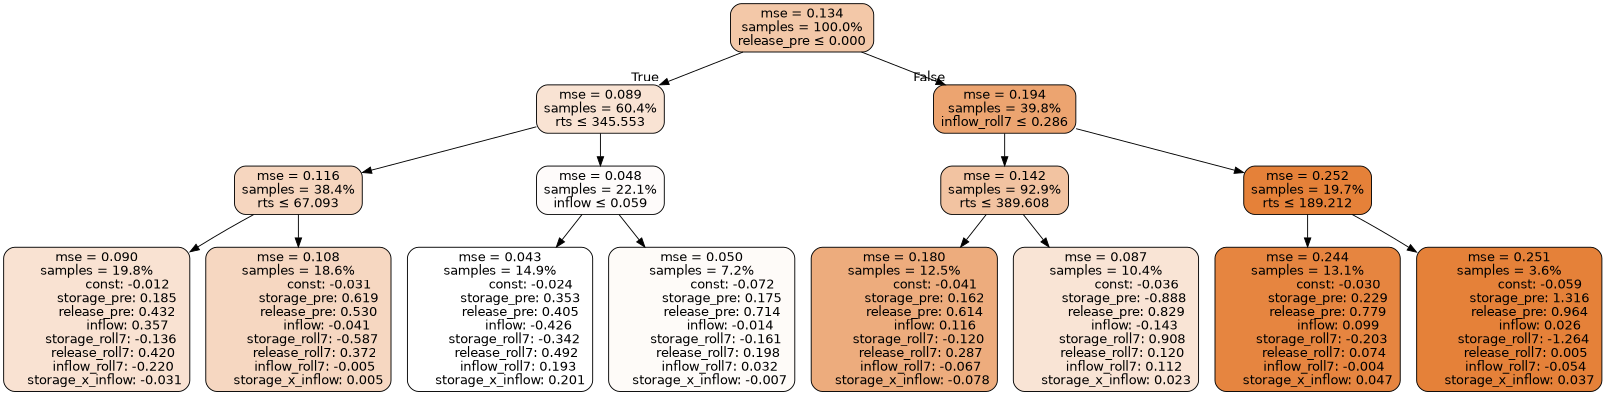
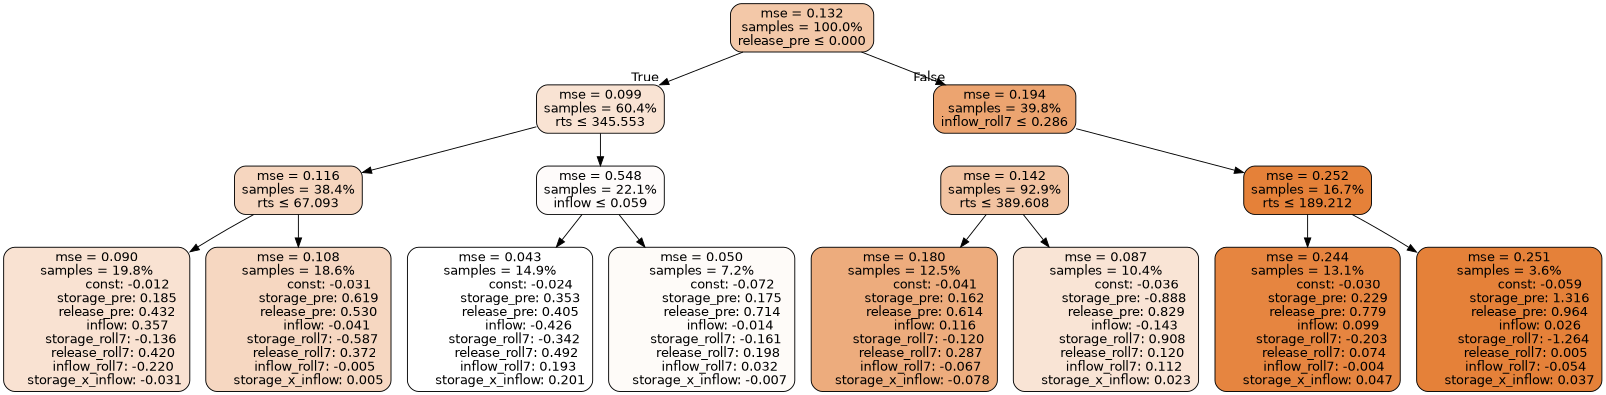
node "mse = 0.134 samples = 100.0% release_pre ≤ 0.000": label "mse = 0.134 samples = 100.0% release_pre ≤ 0.000" -> "mse = 0.132 samples = 100.0% release_pre ≤ 0.000"
node "mse = 0.089 samples = 60.4% rts ≤ 345.553": label "mse = 0.089 samples = 60.4% rts ≤ 345.553" -> "mse = 0.099 samples = 60.4% rts ≤ 345.553"
edge "mse = 0.194 samples = 39.8% inflow_roll7 ≤ 0.286" -> "mse = 0.142 samples = 92.9% rts ≤ 389.608": removed
node "mse = 0.048 samples = 22.1% inflow ≤ 0.059": label "mse = 0.048 samples = 22.1% inflow ≤ 0.059" -> "mse = 0.548 samples = 22.1% inflow ≤ 0.059"
node "mse = 0.252 samples = 19.7% rts ≤ 189.212": label "mse = 0.252 samples = 19.7% rts ≤ 189.212" -> "mse = 0.252 samples = 16.7% rts ≤ 189.212"
